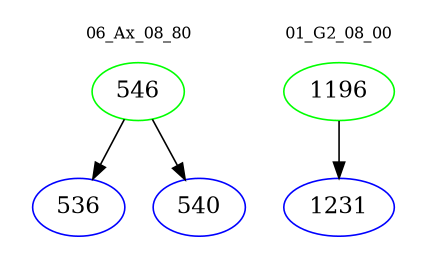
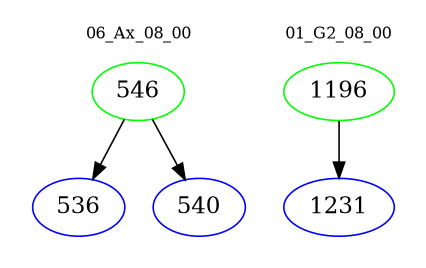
cluster "06_Ax_08_80": label "06_Ax_08_80" -> "06_Ax_08_00"
